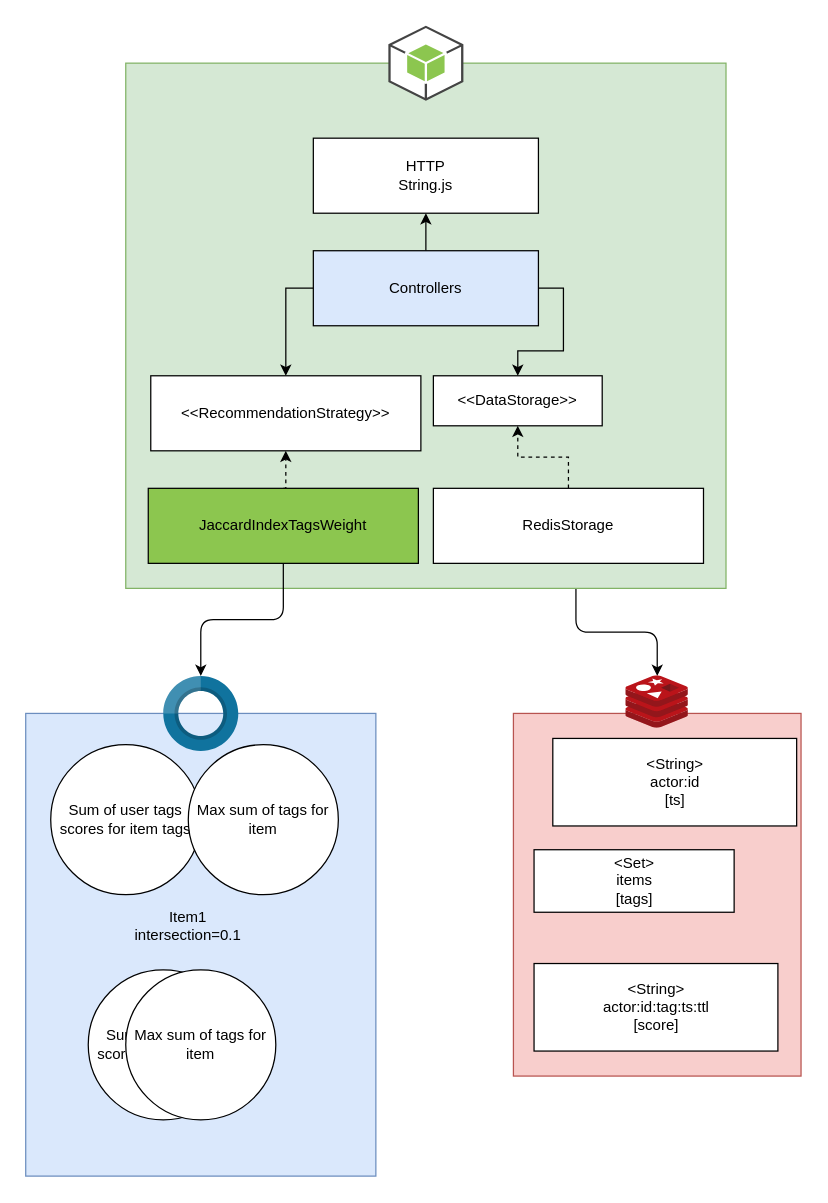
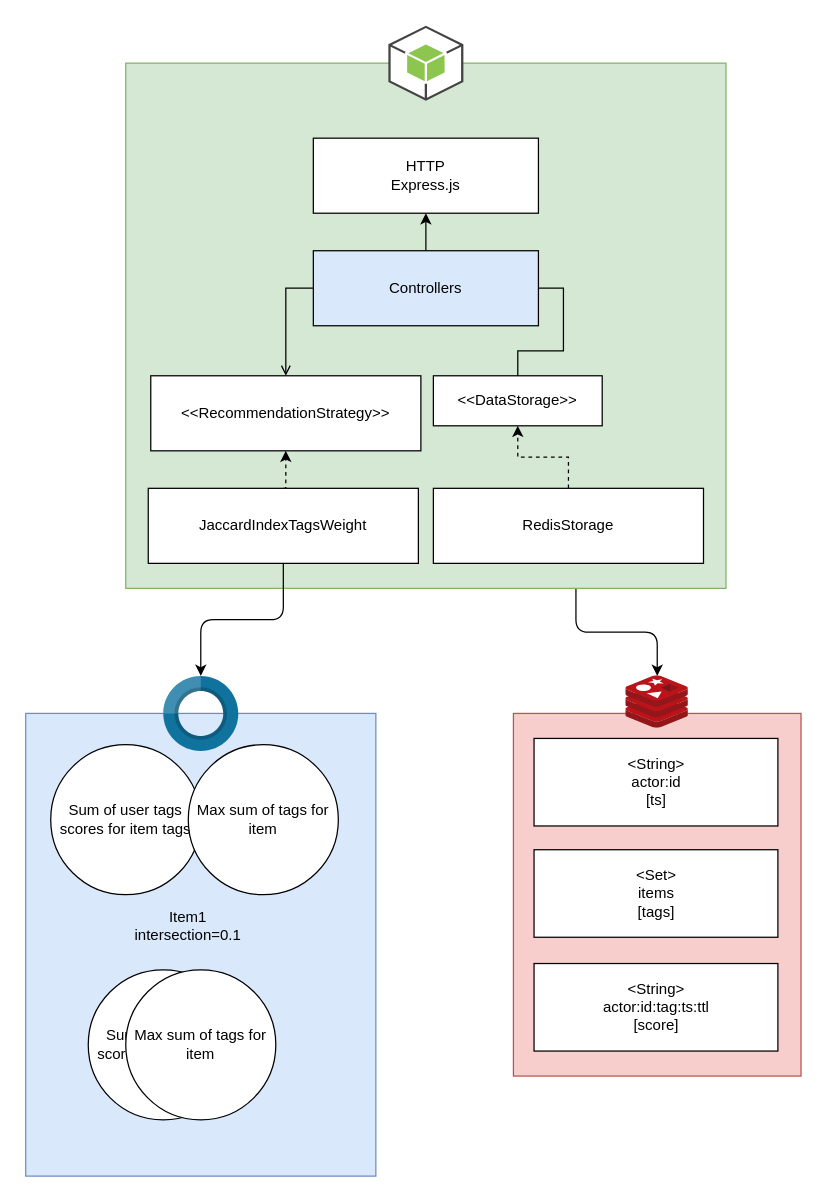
node "HTTP String.js": label "HTTP String.js" -> "HTTP Express.js"
edge "Controllers" -> "<<RecommendationStrategy>>": arrowhead classic -> open
edge "Controllers" -> "<<DataStorage>>": arrowhead classic -> none
node "JaccardIndexTagsWeight": fillcolor #8cc64f -> #ffffff
node "<String> actor:id [ts]": moved (674, 782) -> (656, 782)
node "<Set> items [tags]": size 200x63 -> 244x88
